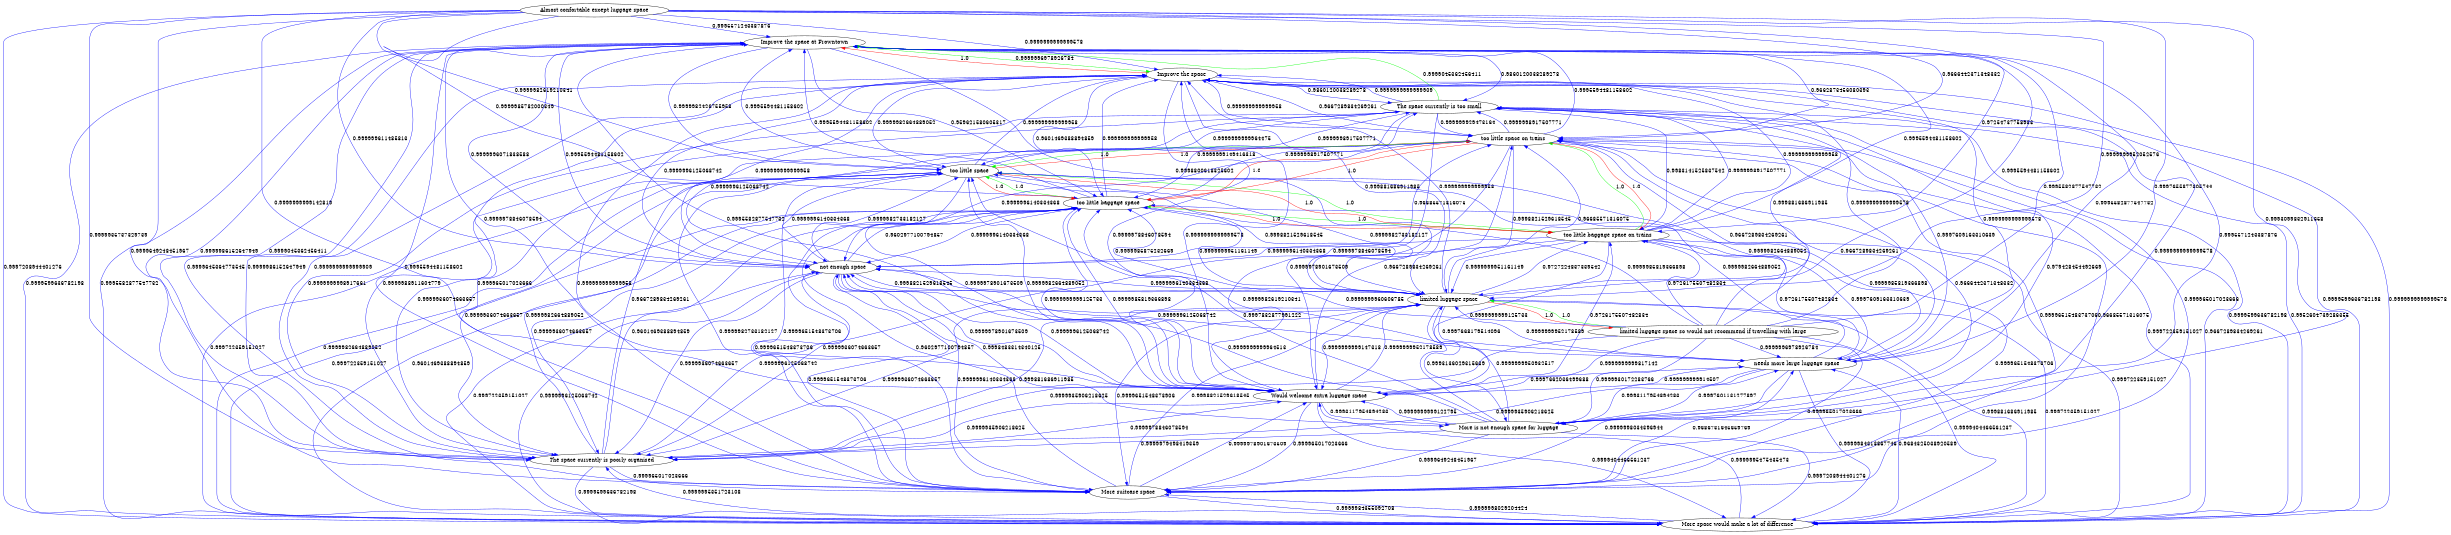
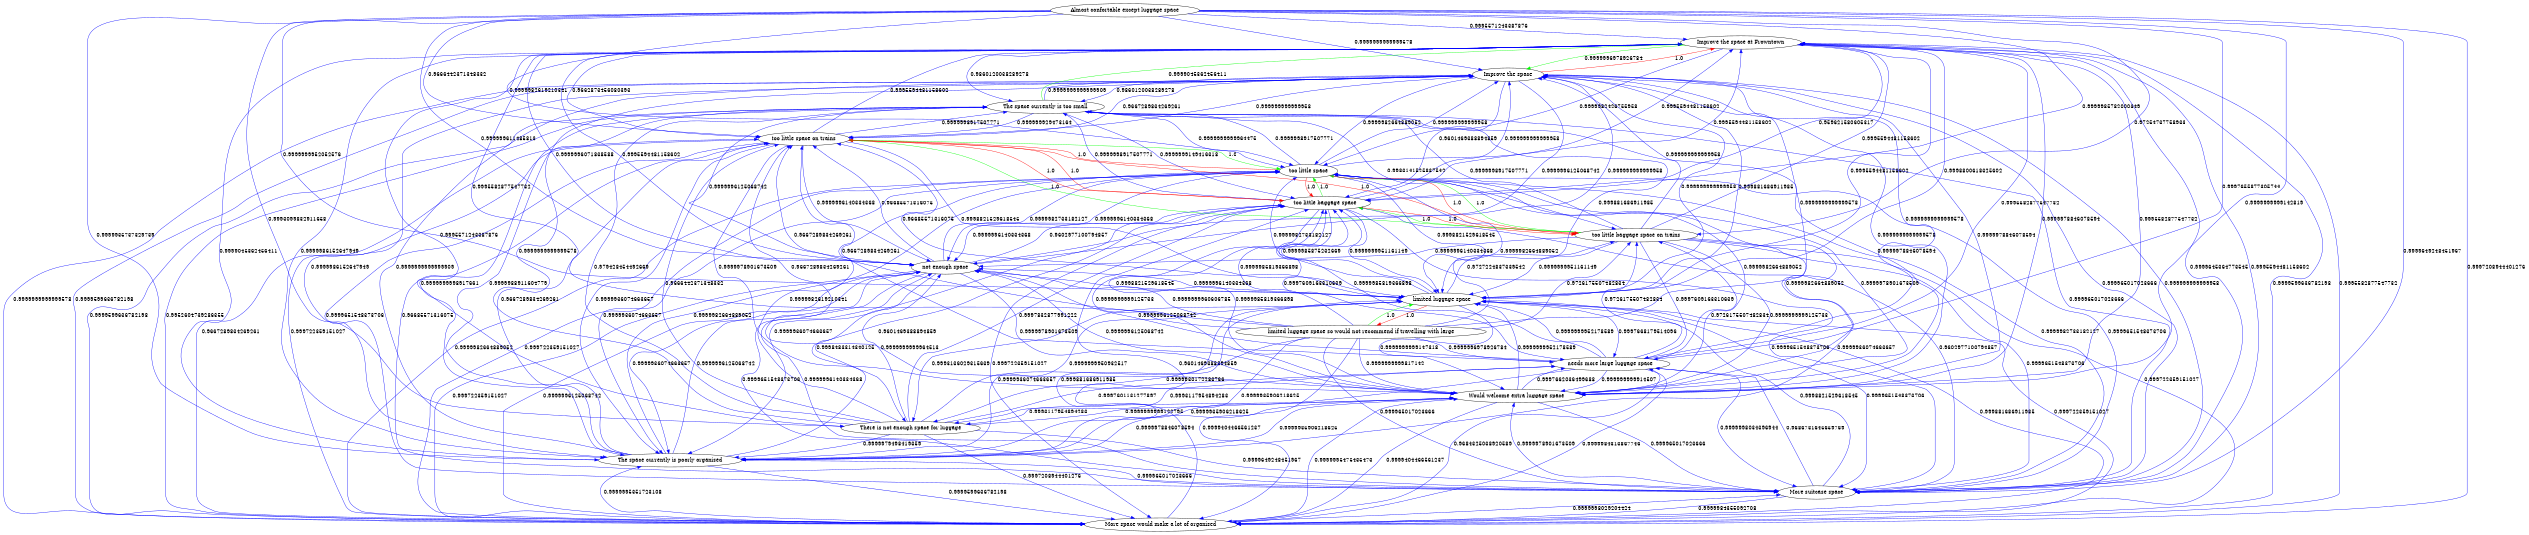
edge "The space currently is too small" -> "needs more large luggage space": now "too little baggage space" -> "needs more large luggage space"
edge "limited luggage space" -> "More suitcase space": label "0.9999651548373906" -> "0.9999651548373706"
node "More is not enough space for luggage": label "More is not enough space for luggage" -> "There is not enough space for luggage"
node "More space would make a lot of difference": label "More space would make a lot of difference" -> "More space would make a lot of organised"
